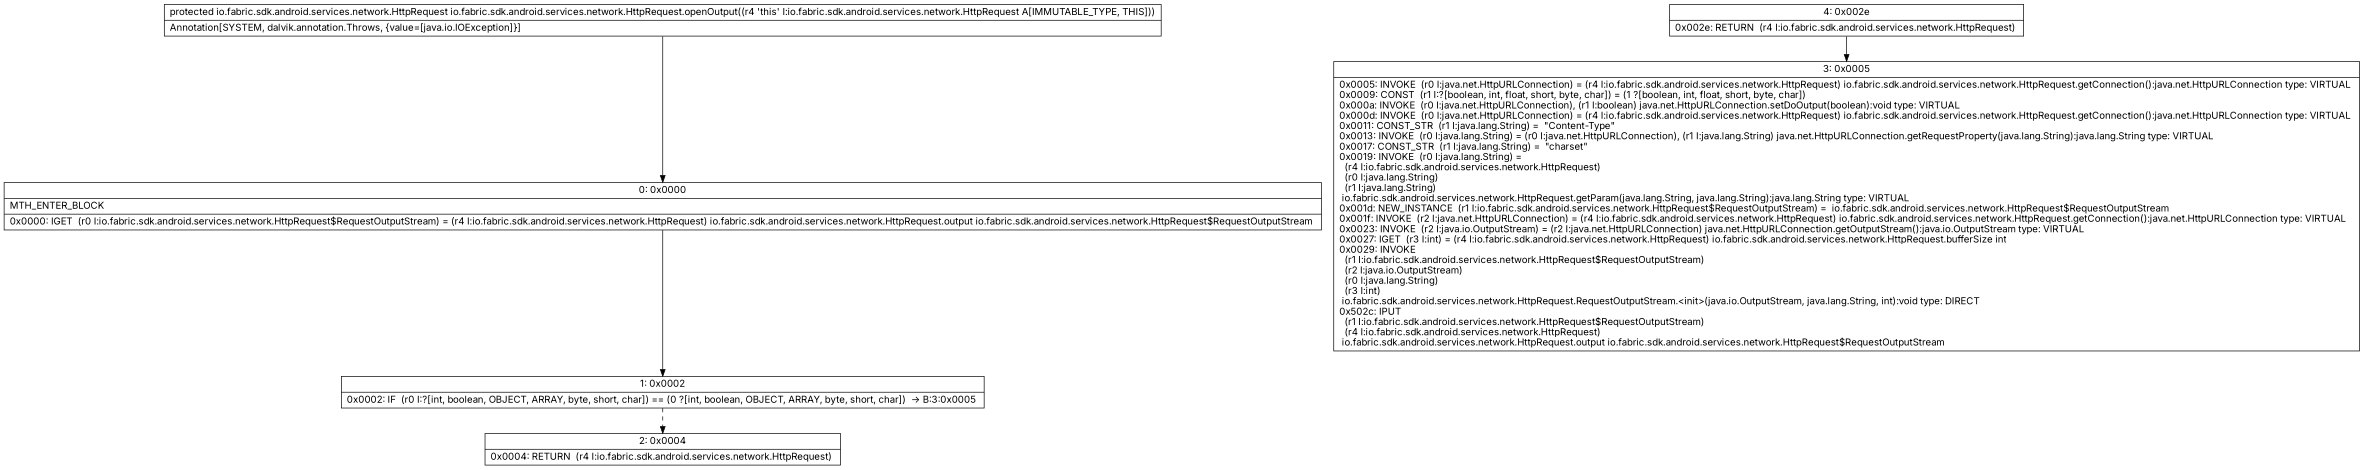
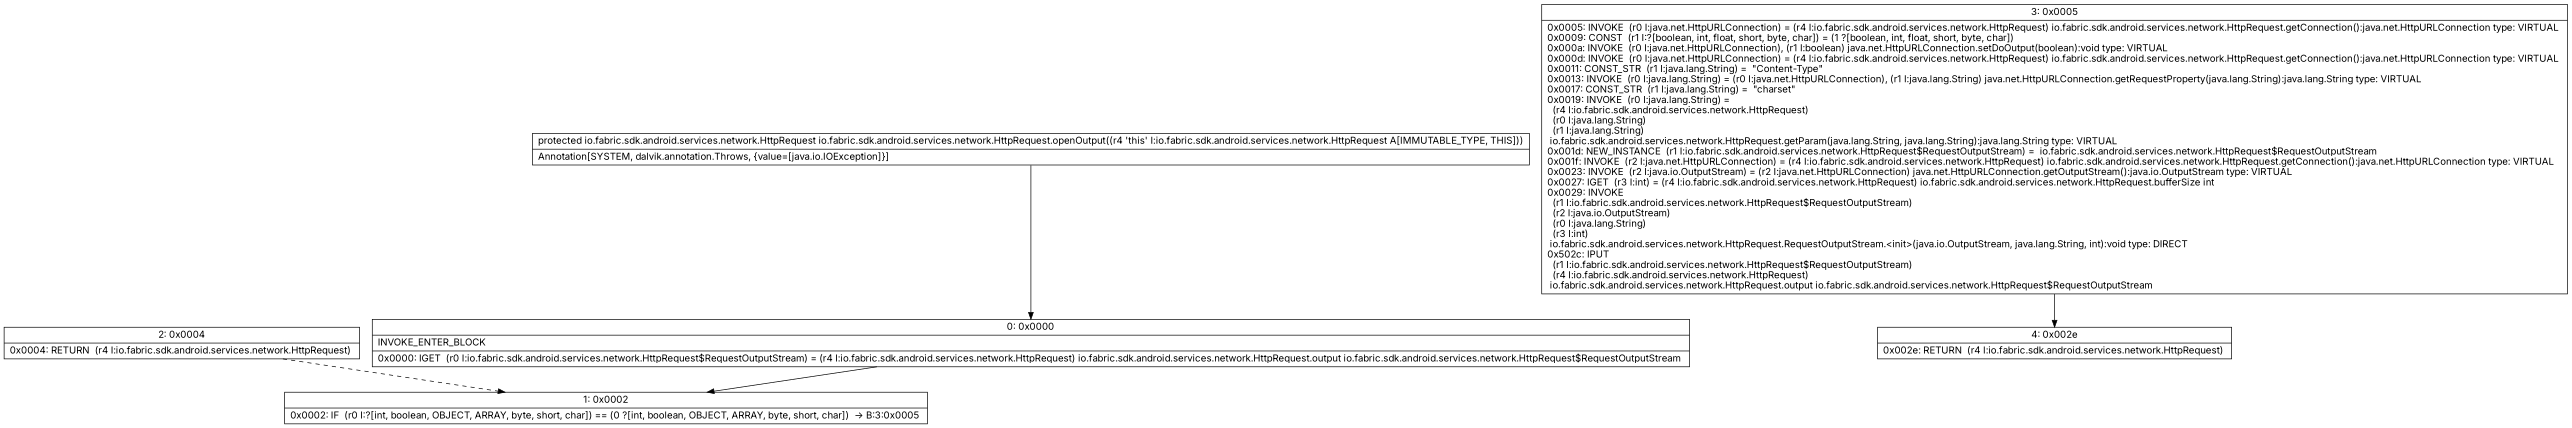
edge "4: 0x002e" -> "3: 0x0005": reversed
node "0: 0x0000": text "MTH_ENTER_BLOCK" -> "INVOKE_ENTER_BLOCK"
edge "1: 0x0002" -> "2: 0x0004": reversed
